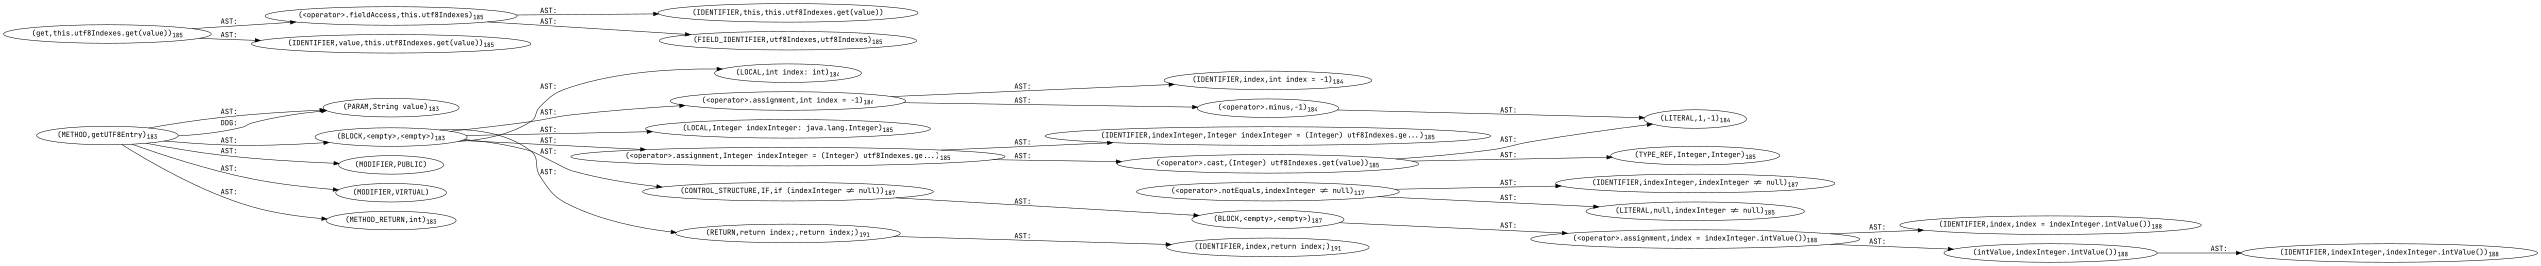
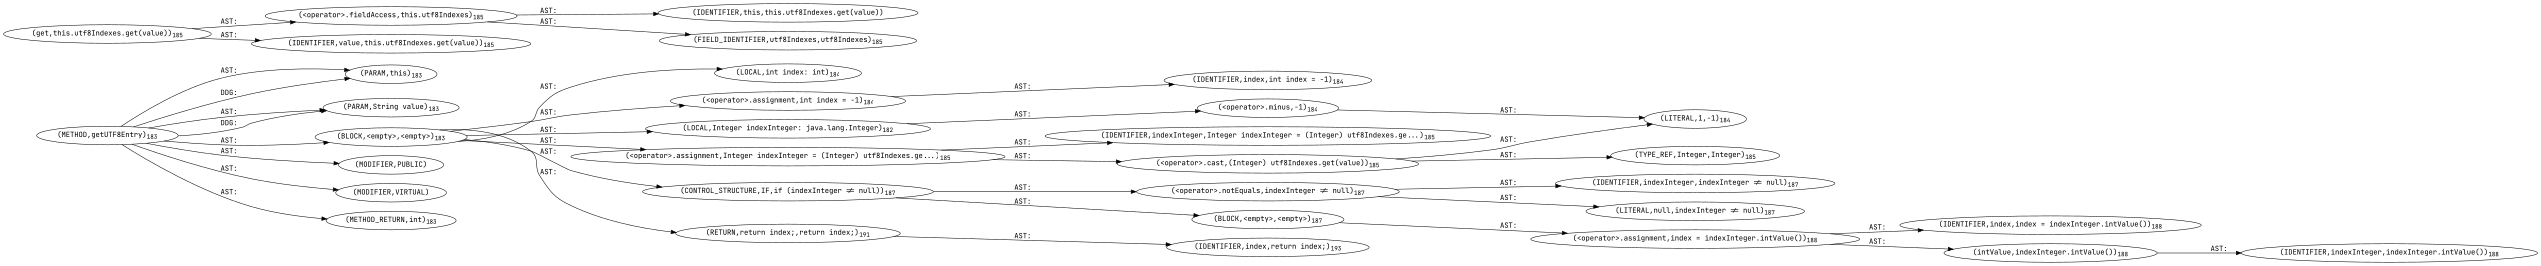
node "(PARAM,this)": added
edge "(<operator>.assignment,int index = -1)" -> "(<operator>.minus,-1)": now "(LOCAL,Integer indexInteger: java.lang.Integer)" -> "(<operator>.minus,-1)"
node "(LOCAL,Integer indexInteger: java.lang.Integer)": text "185" -> "182"
node "(<operator>.notEquals,indexInteger != null)": text "117" -> "187"
edge "(CONTROL_STRUCTURE,IF,if (indexInteger != null))" -> "(<operator>.notEquals,indexInteger != null)": added, label "AST:"
node "(LITERAL,null,indexInteger != null)": text "185" -> "187"
node "(IDENTIFIER,index,return index;)": text "191" -> "193"
